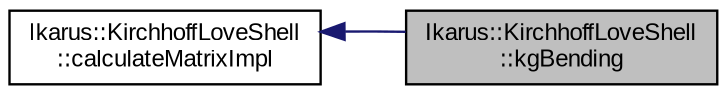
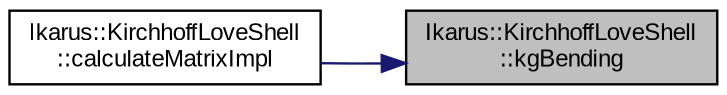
edge "Ikarus::KirchhoffLoveShell ::kgBending" -> "Ikarus::KirchhoffLoveShell ::calculateMatrixImpl": reversed
